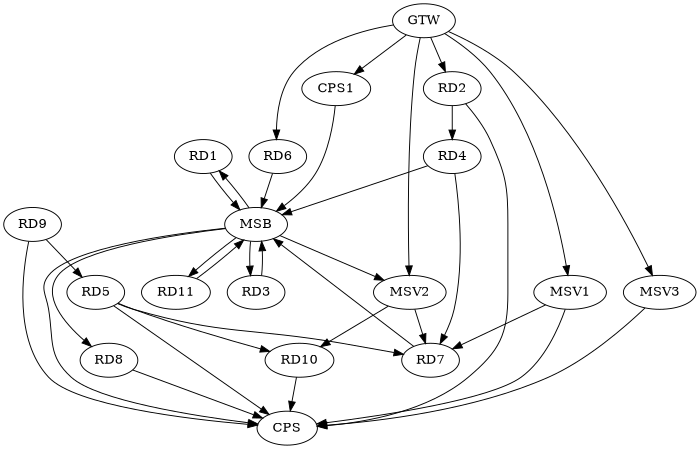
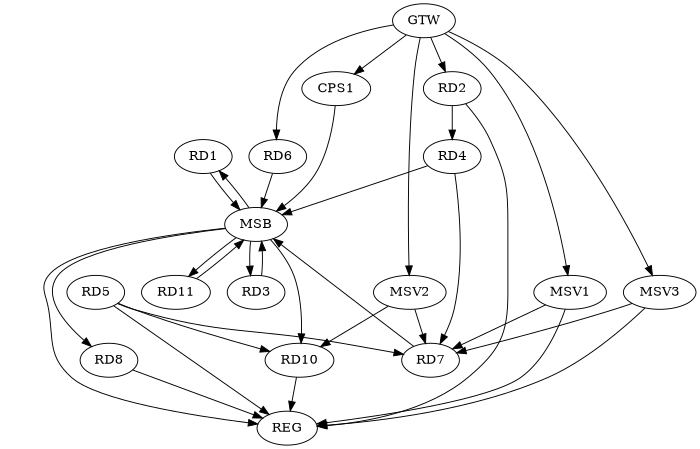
node "RD9": removed
edge "MSB" -> "MSV2": now "MSB" -> "RD10"
edge "MSV3" -> "RD7": added
node "CPS": label "CPS" -> "REG"
